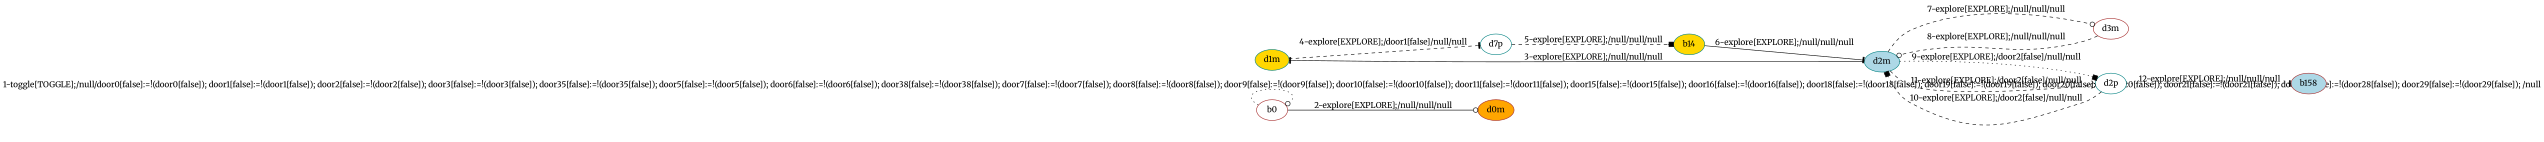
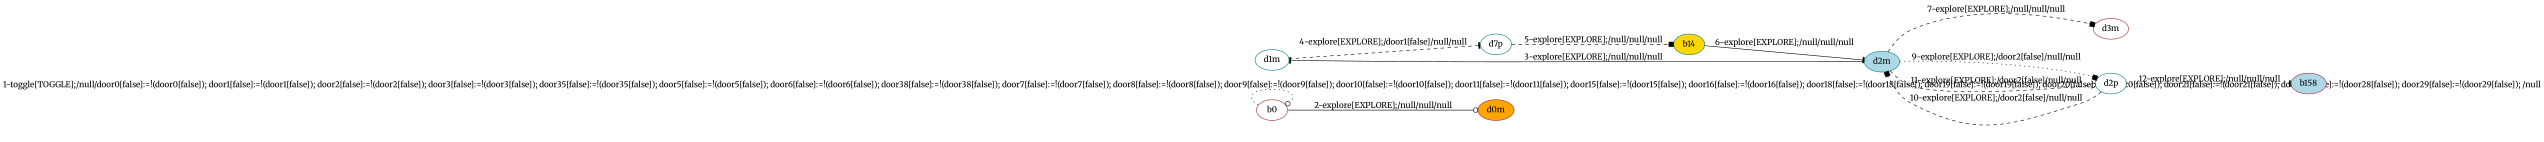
edge "d2m" -> "d3m": arrowhead odot -> box
edge "d3m" -> "d2m": removed, label "8-explore[EXPLORE];/null/null/null"
node "d1m": fillcolor gold -> white
